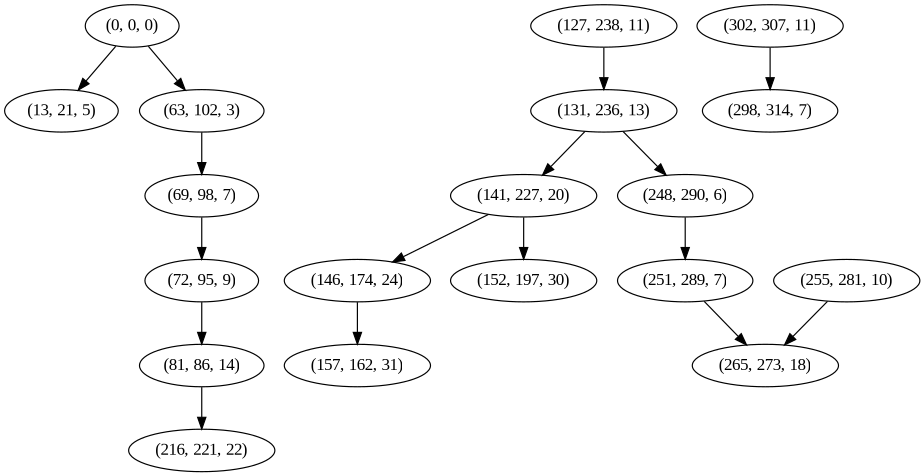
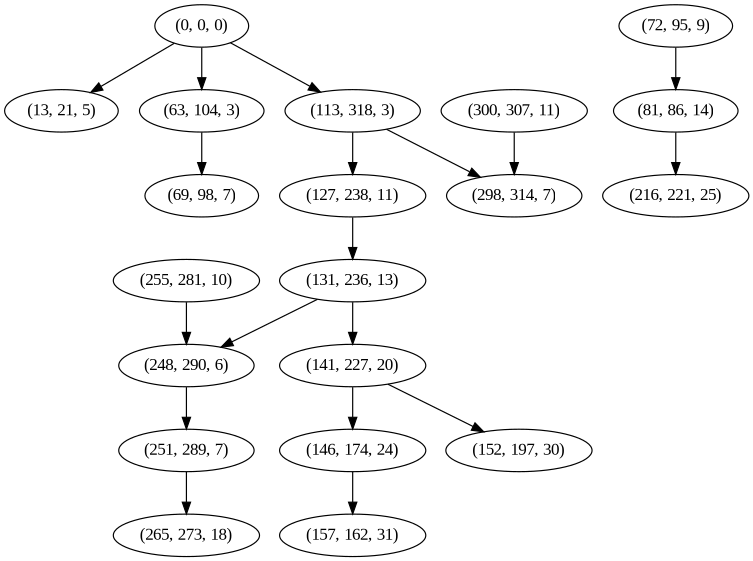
node "(302, 307, 11)": label "(302, 307, 11)" -> "(300, 307, 11)"
node "(63, 102, 3)": label "(63, 102, 3)" -> "(63, 104, 3)"
node "(113, 318, 3)": added
edge "(69, 98, 7)" -> "(72, 95, 9)": removed
edge "(255, 281, 10)" -> "(265, 273, 18)": now "(255, 281, 10)" -> "(248, 290, 6)"
node "(216, 221, 22)": label "(216, 221, 22)" -> "(216, 221, 25)"
